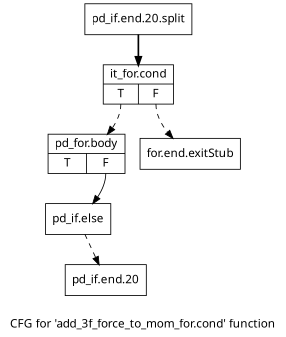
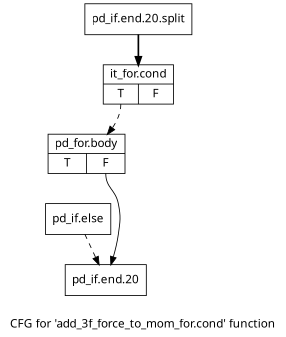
node "for.end.exitStub": removed
edge "pd_for.body" -> "pd_if.else": now "pd_for.body" -> "pd_if.end.20"
